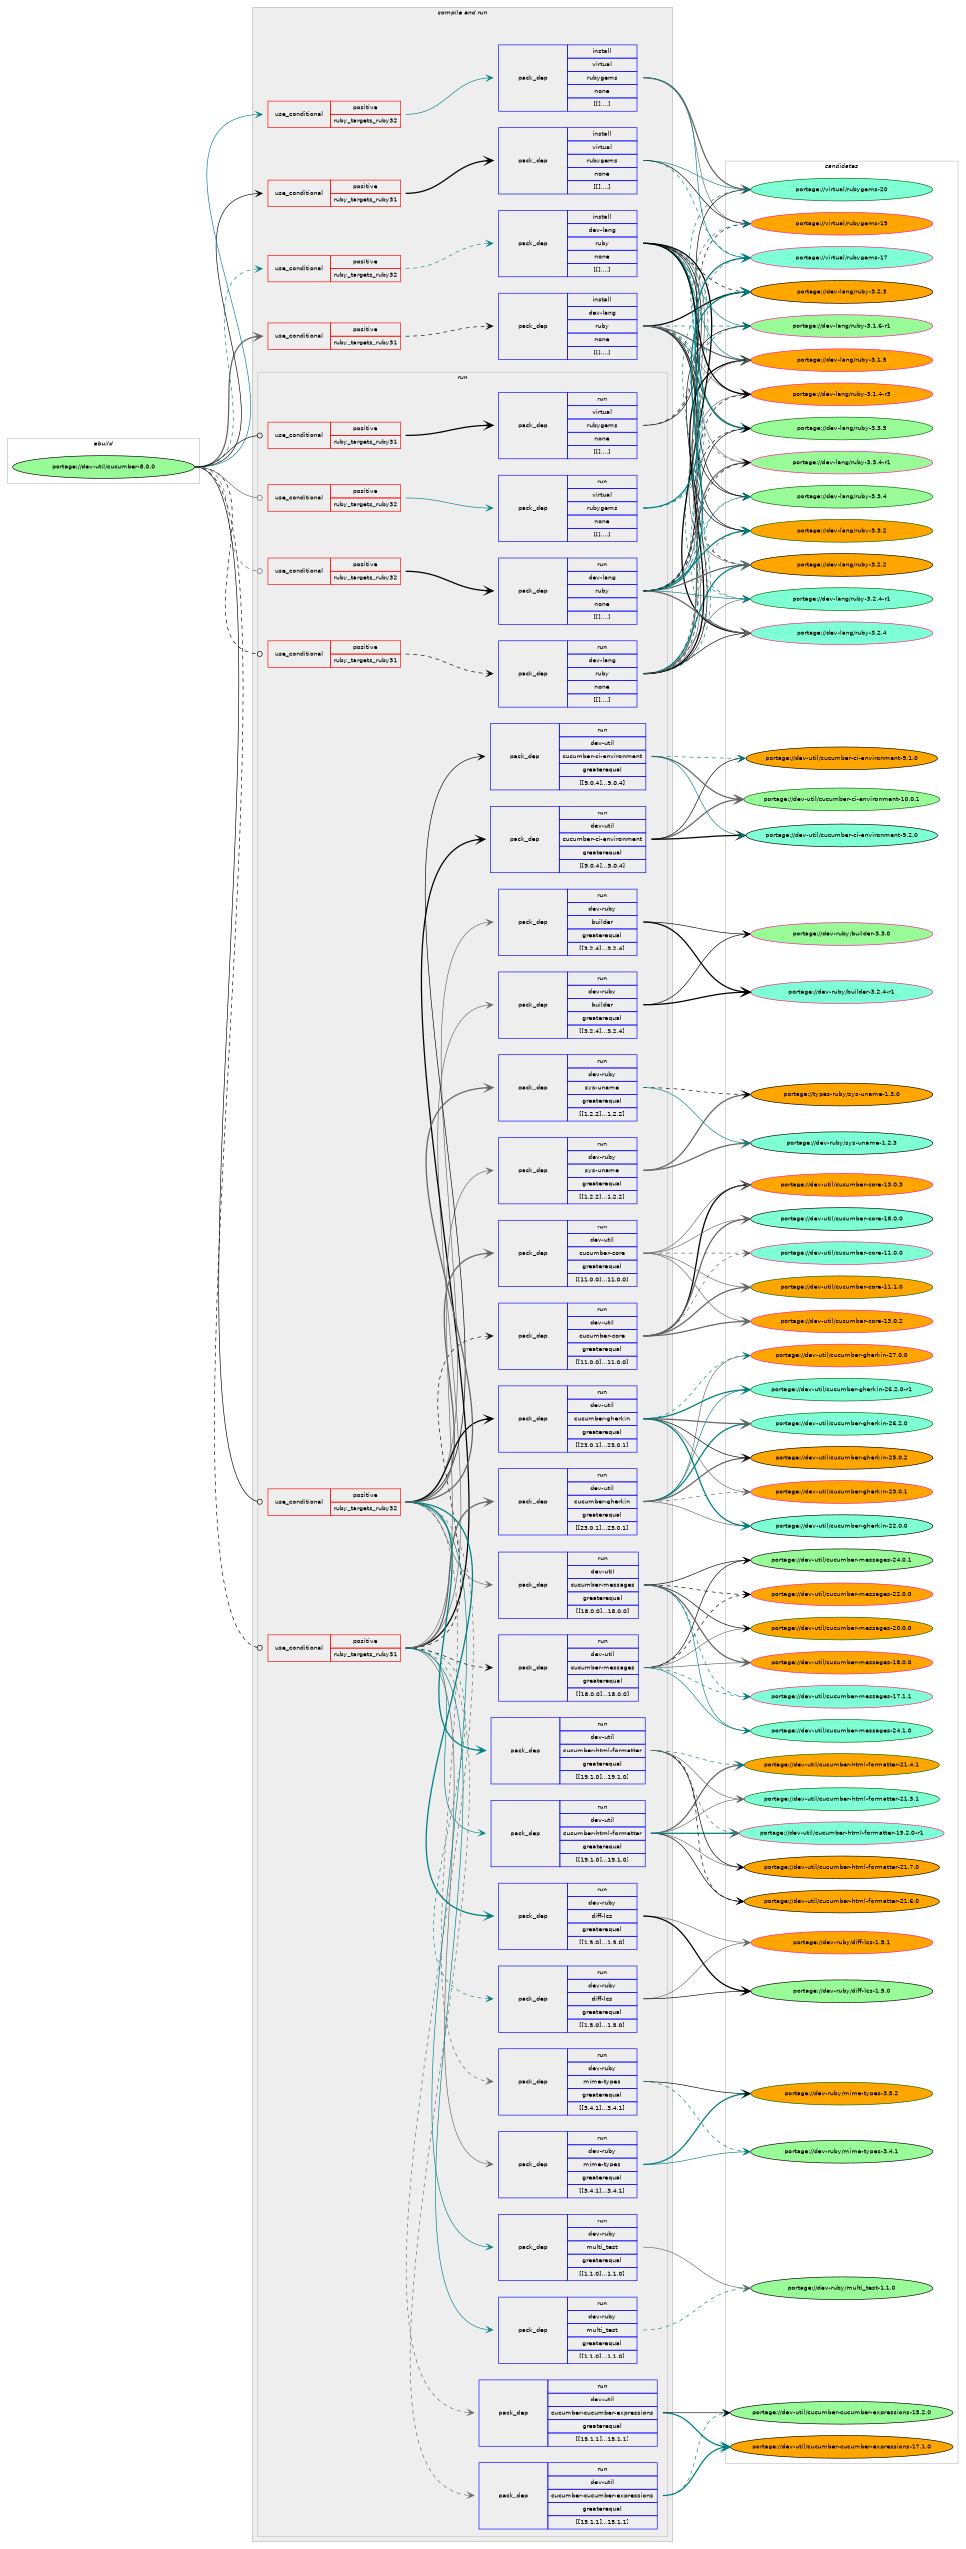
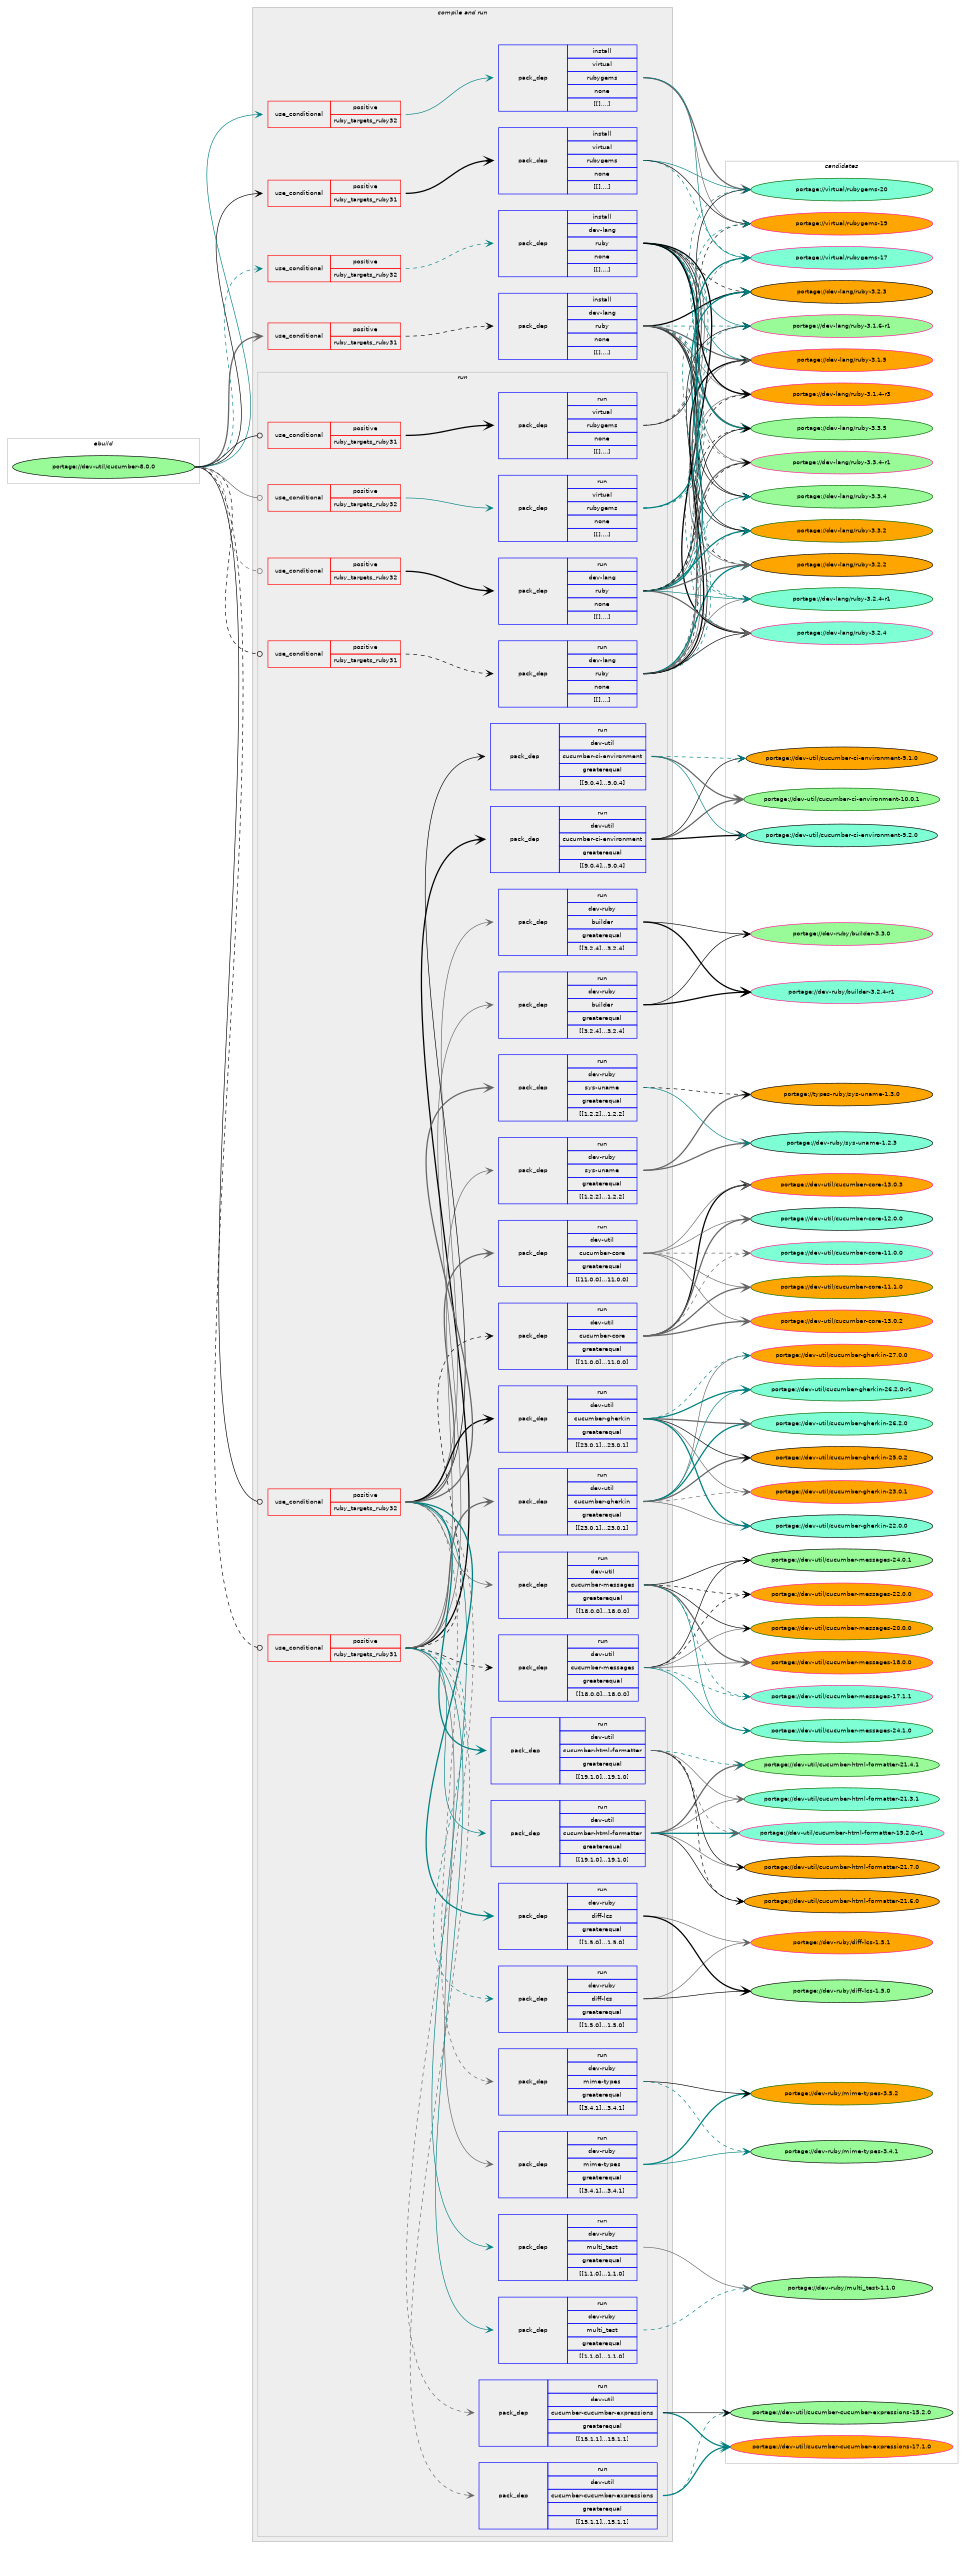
node "portage://dev-util/cucumber-core-18.0.0": label "portage://dev-util/cucumber-core-18.0.0" -> "portage://dev-util/cucumber-core-12.0.0"
node "portage://dev-util/cucumber-html-formatter-21.4.1": fillcolor orange -> palegreen
node "portage://dev-util/cucumber-cucumber-expressions-17.1.0": color black -> deeppink
